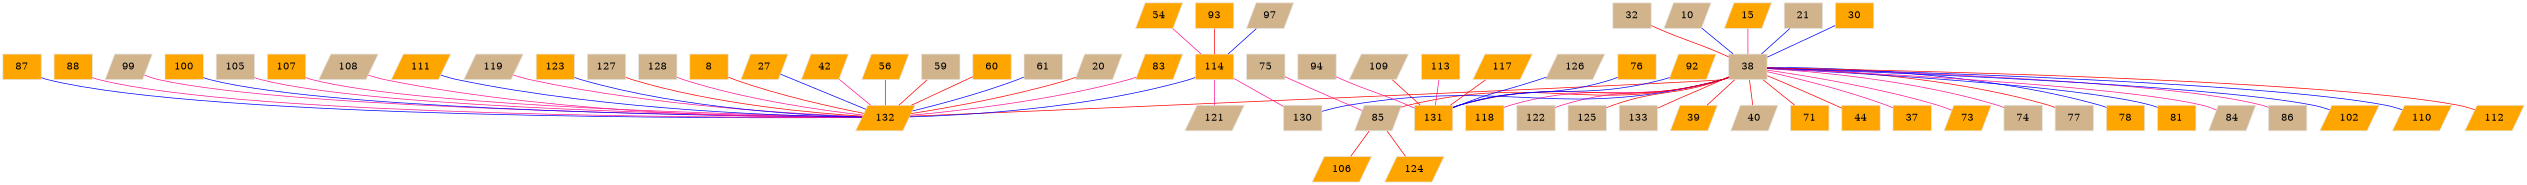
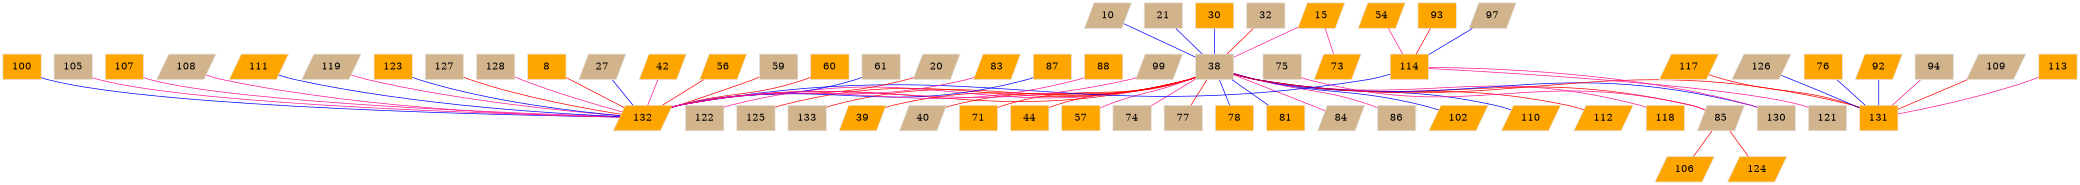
node "27": fillcolor orange -> tan
edge "38" -- "73": now "15" -- "73"
node "121": shape parallelogram -> box
node "37": label "37" -> "57"
